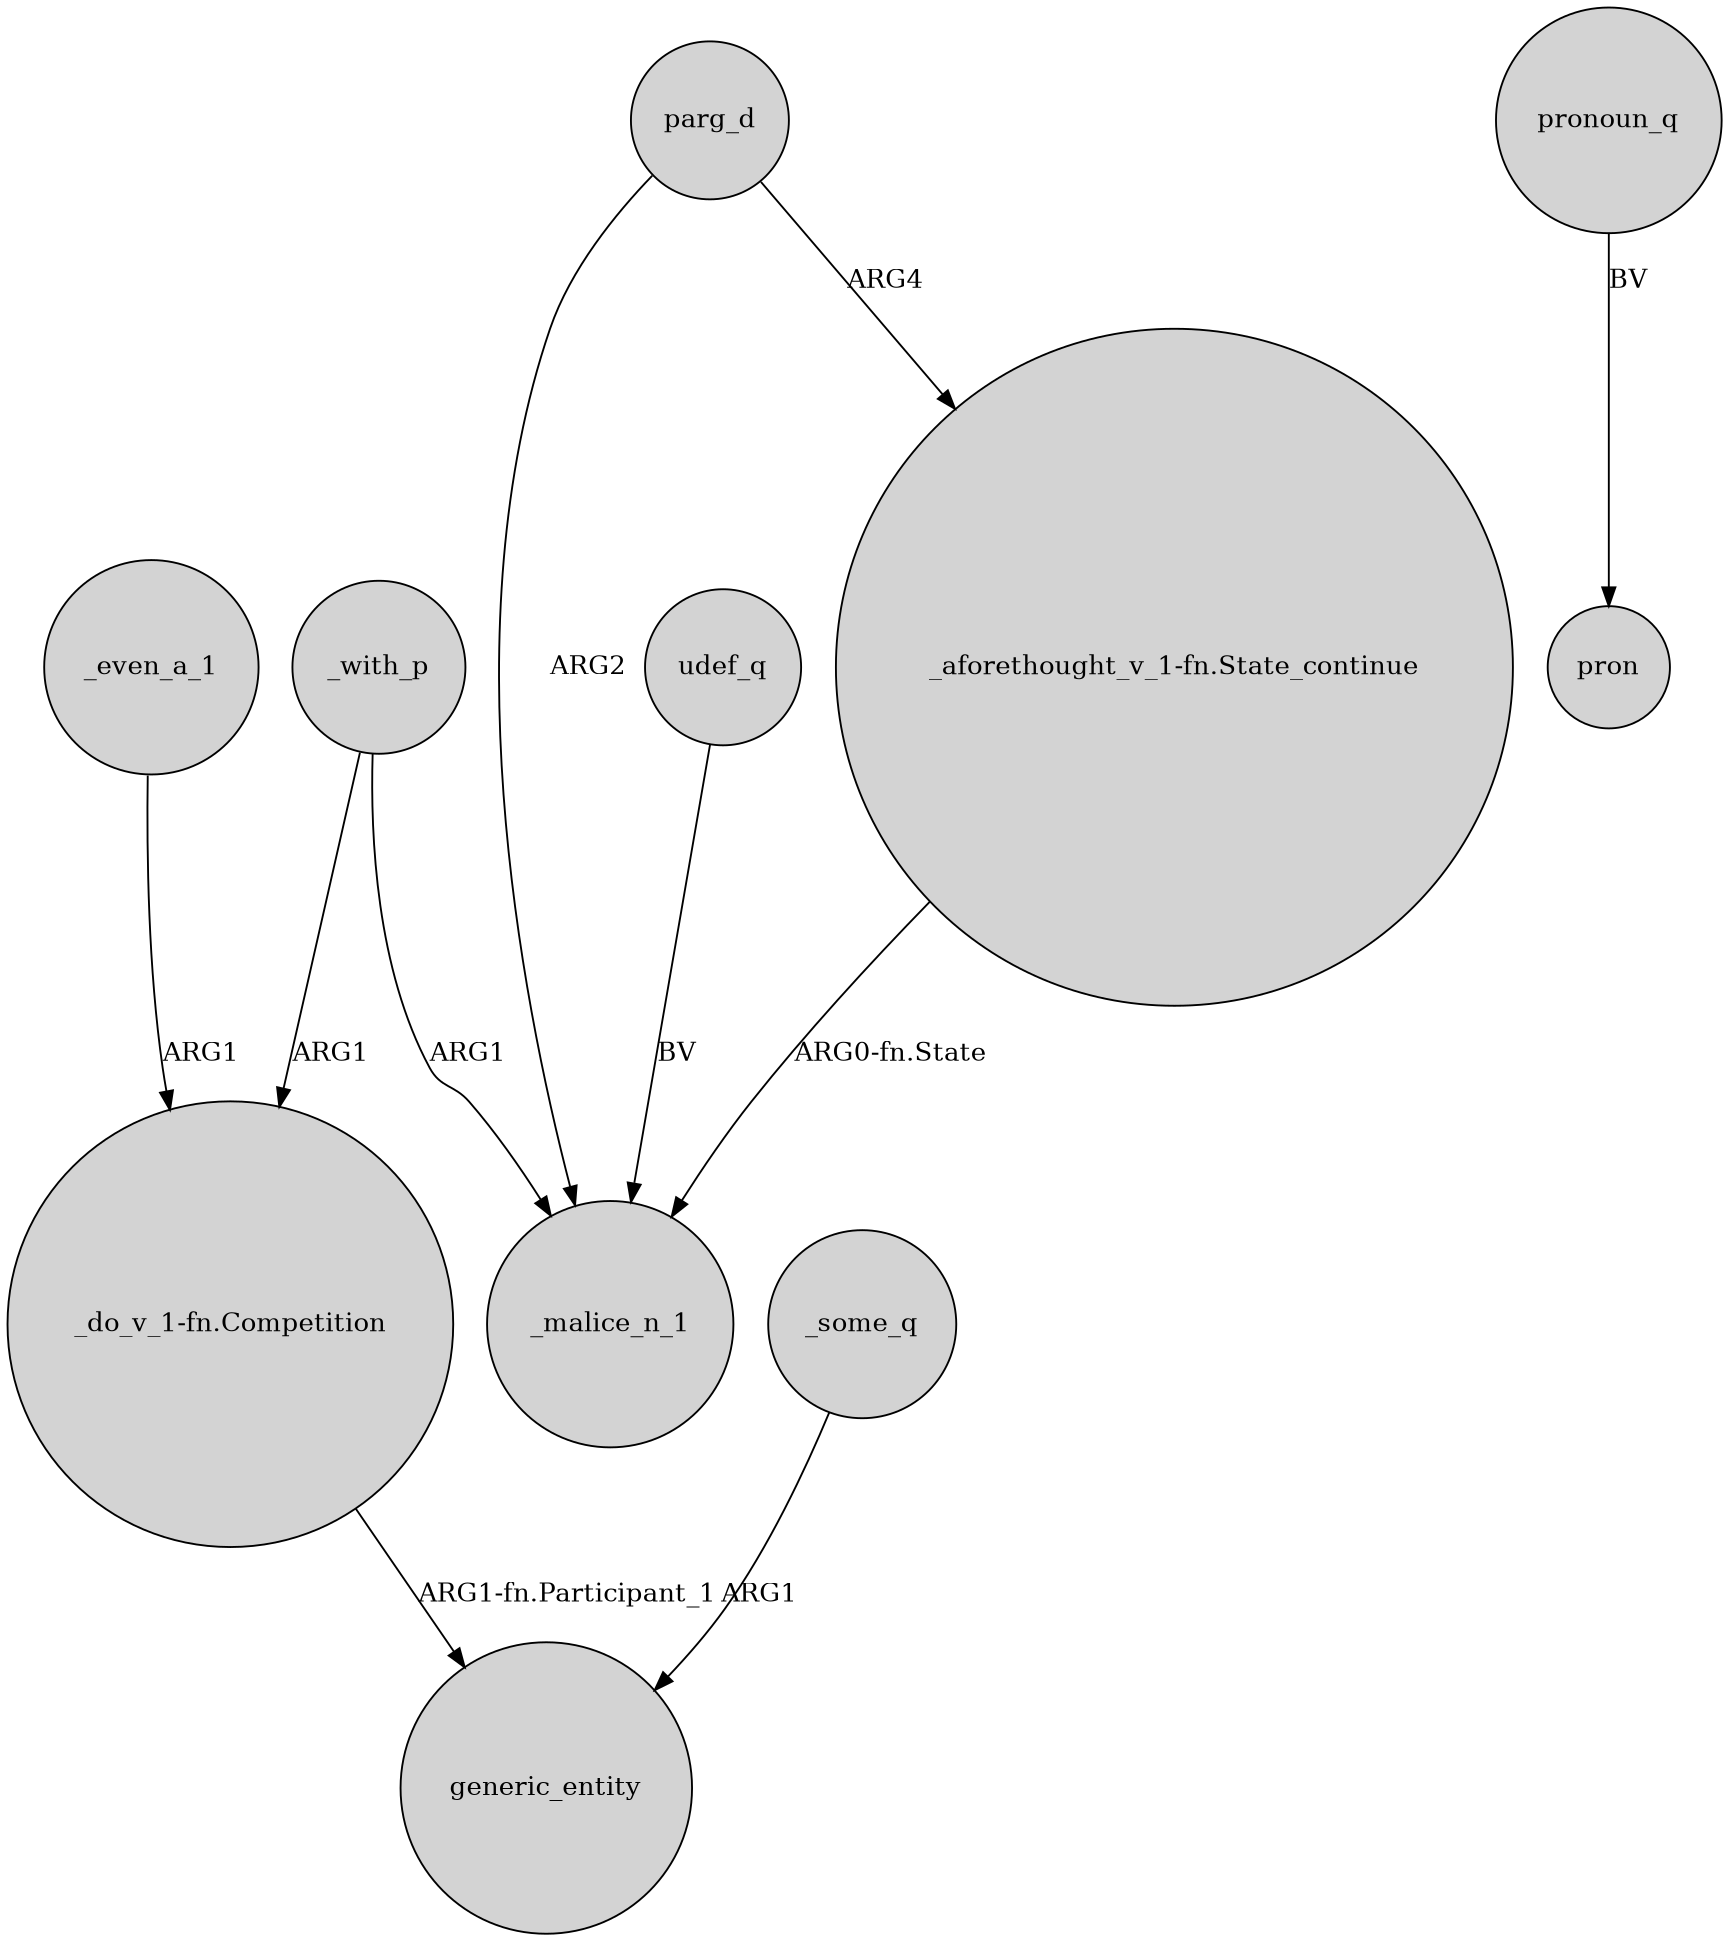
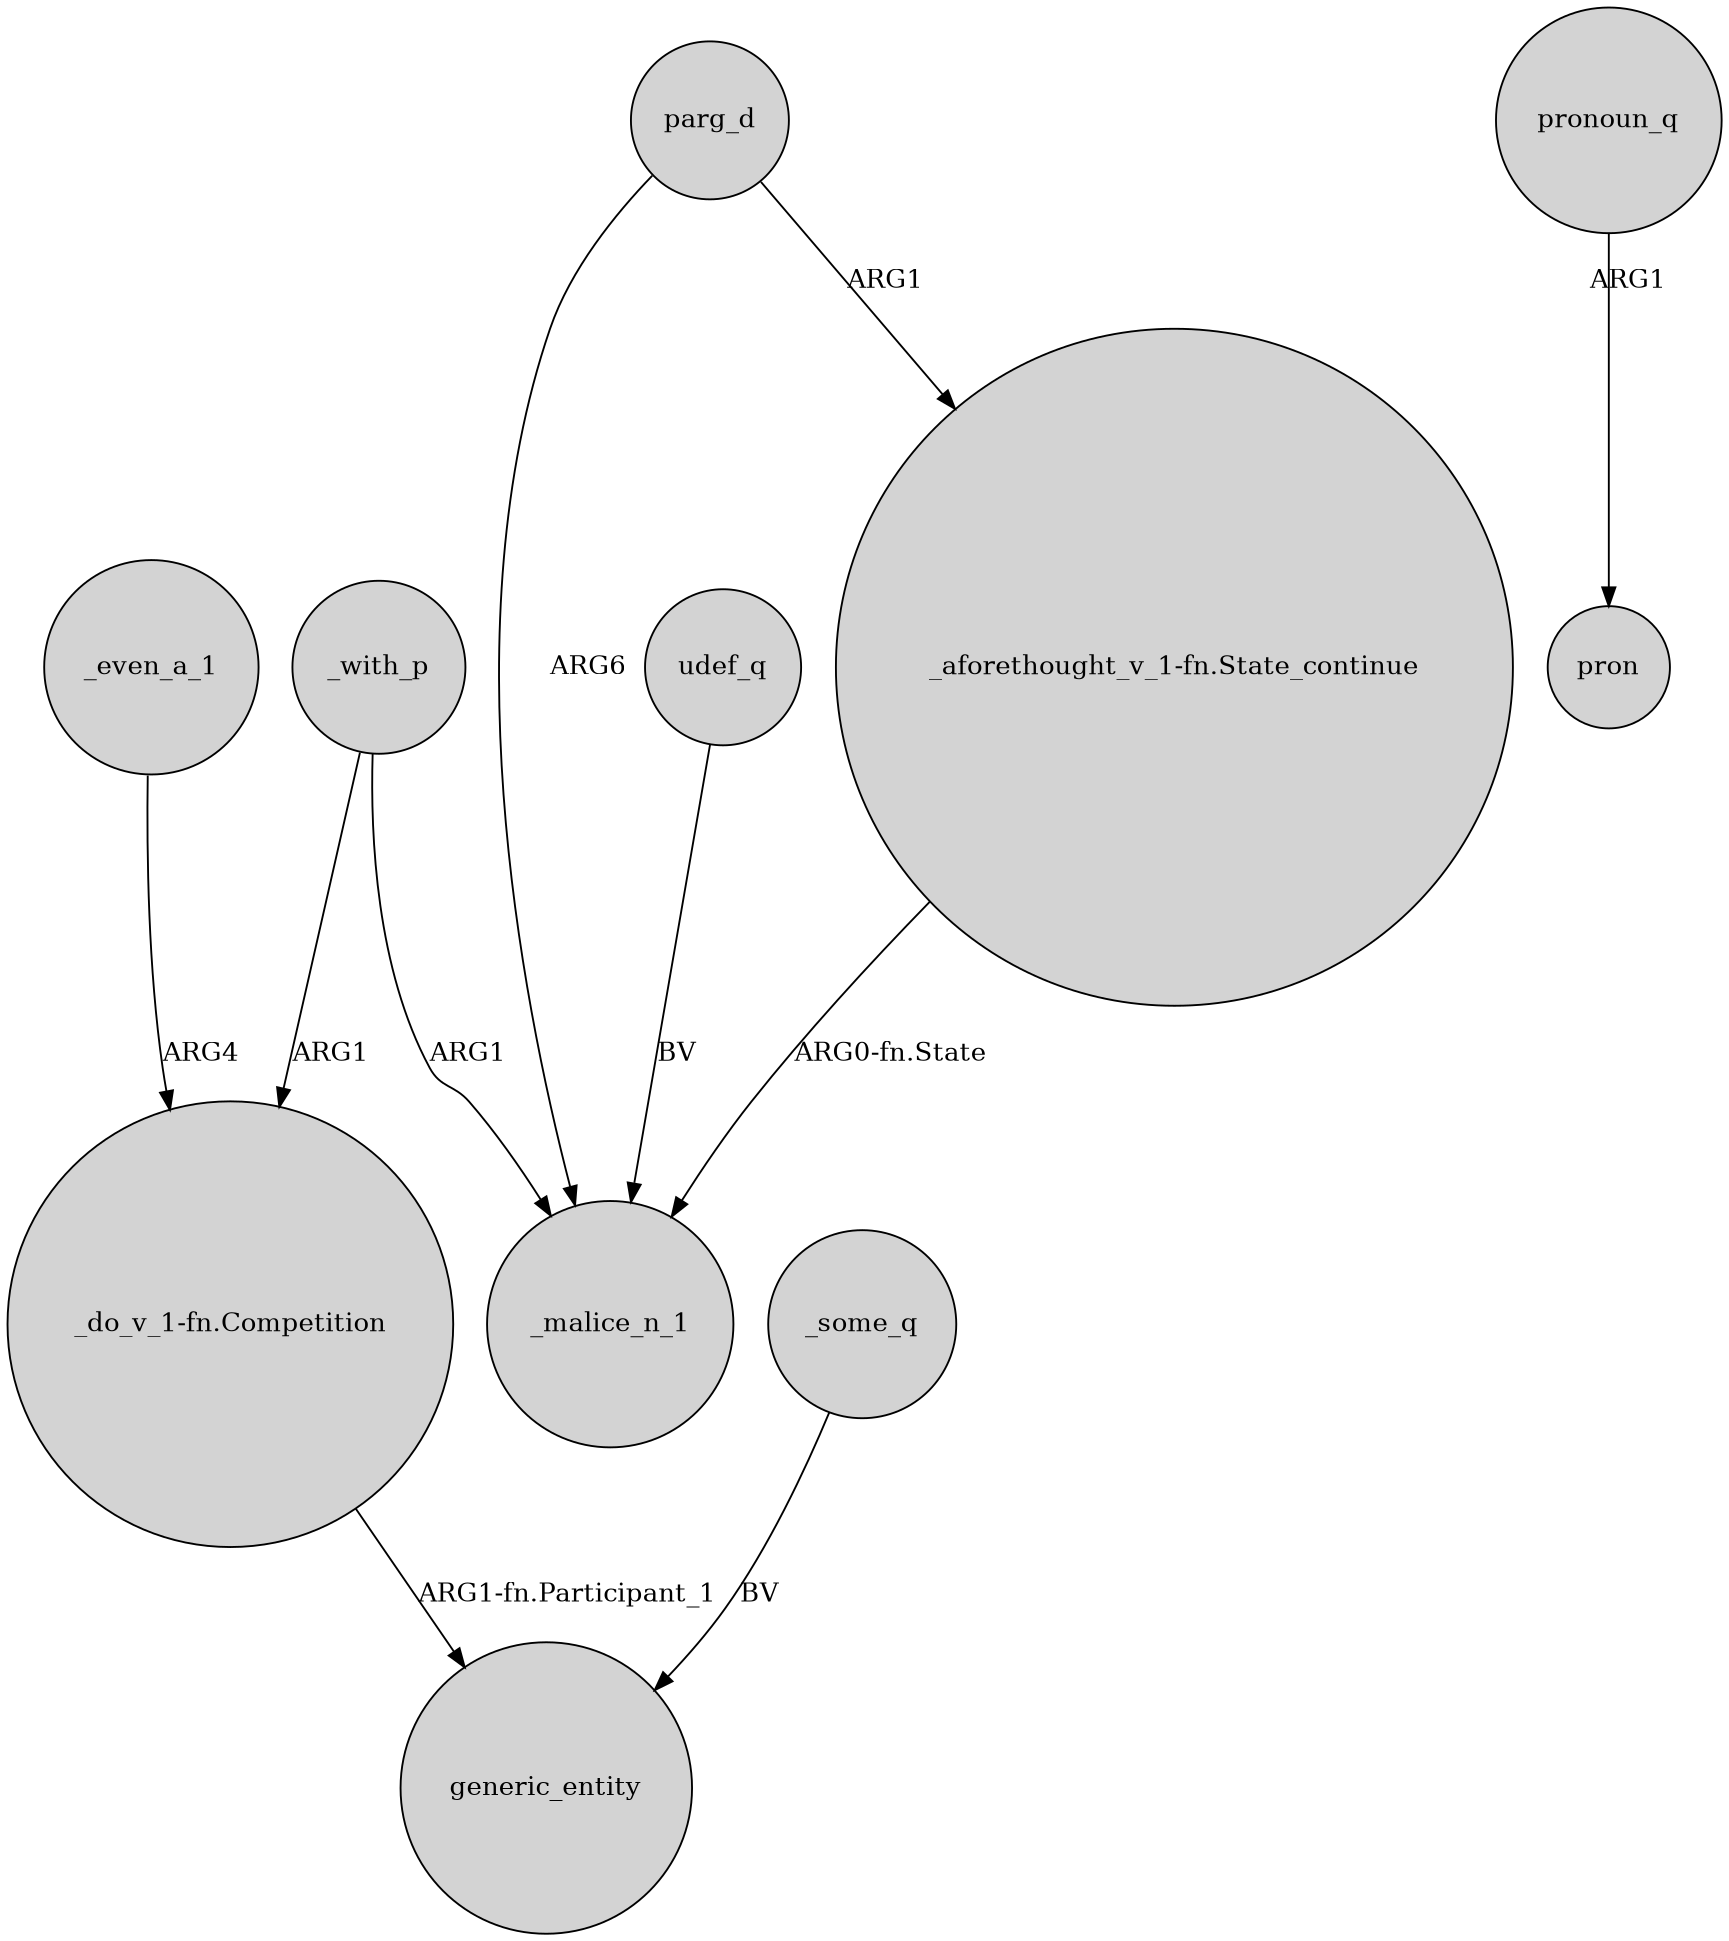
edge "parg_d" -> "_aforethought_v_1-fn.State_continue": label "ARG4" -> "ARG1"
edge "pronoun_q" -> "pron": label "BV" -> "ARG1"
edge "parg_d" -> "_malice_n_1": label "ARG2" -> "ARG6"
edge "_even_a_1" -> "_do_v_1-fn.Competition": label "ARG1" -> "ARG4"
edge "_some_q" -> "generic_entity": label "ARG1" -> "BV"
